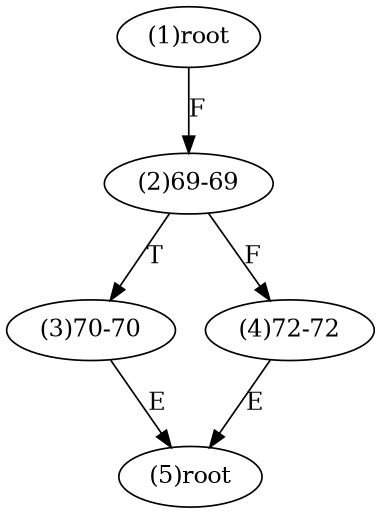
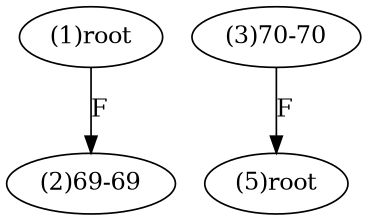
edge "(2)69-69" -> "(3)70-70": removed, label "T"
node "(4)72-72": removed
edge "(3)70-70" -> "(5)root": label "E" -> "F"
